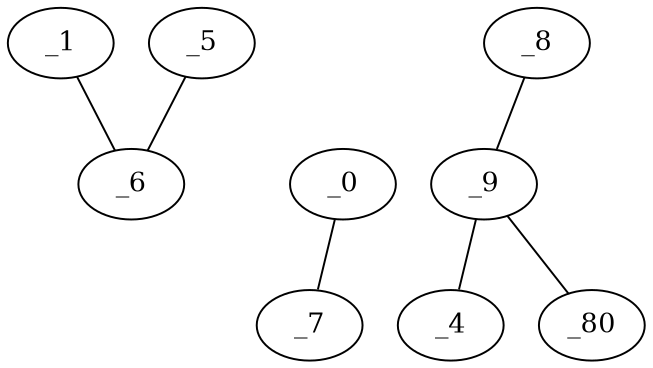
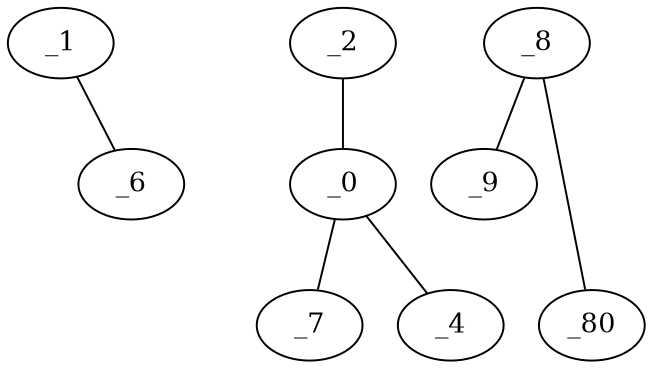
node "_5": removed
node "_2": added
edge "_9" -- "_4": now "_0" -- "_4"
edge "_9" -- "_80": now "_8" -- "_80"
